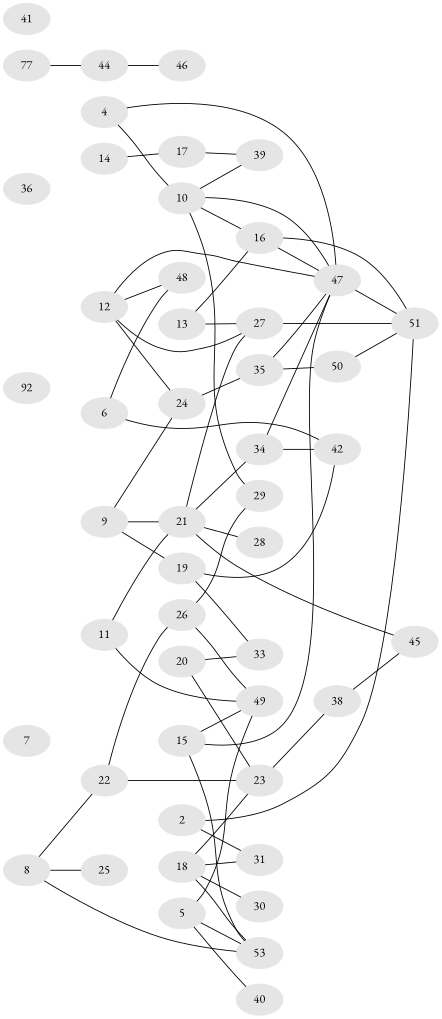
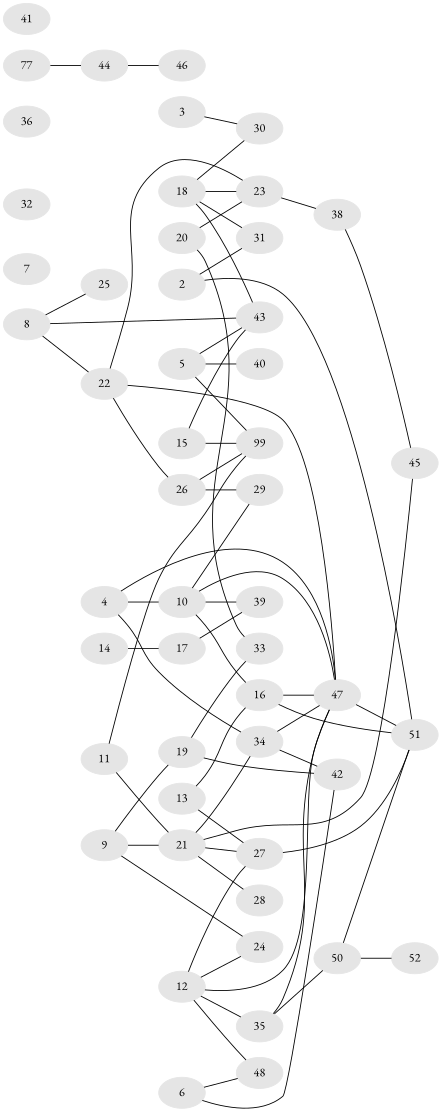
node "3": added
edge "35" -- "24": now "35" -- "12"
node "92": label "92" -> "32"
edge "47" -- "15": now "47" -- "22"
edge "4" -- "34": added
node "49": label "49" -> "99"
node "53": label "53" -> "43"
node "52": added
